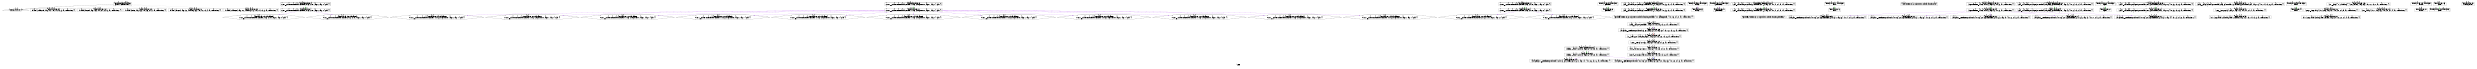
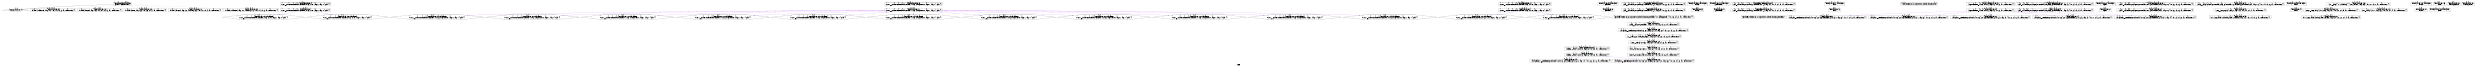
node "{FunValVar ID: 130 llvm.dbg.declare}": added
